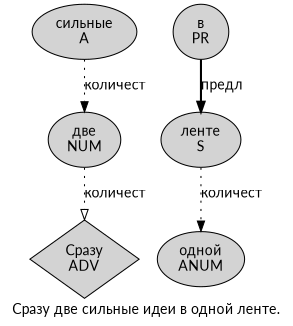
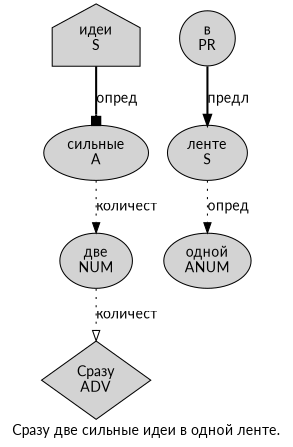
node "идеи S": added
edge "ленте S" -> "одной ANUM": label "количест" -> "опред"
